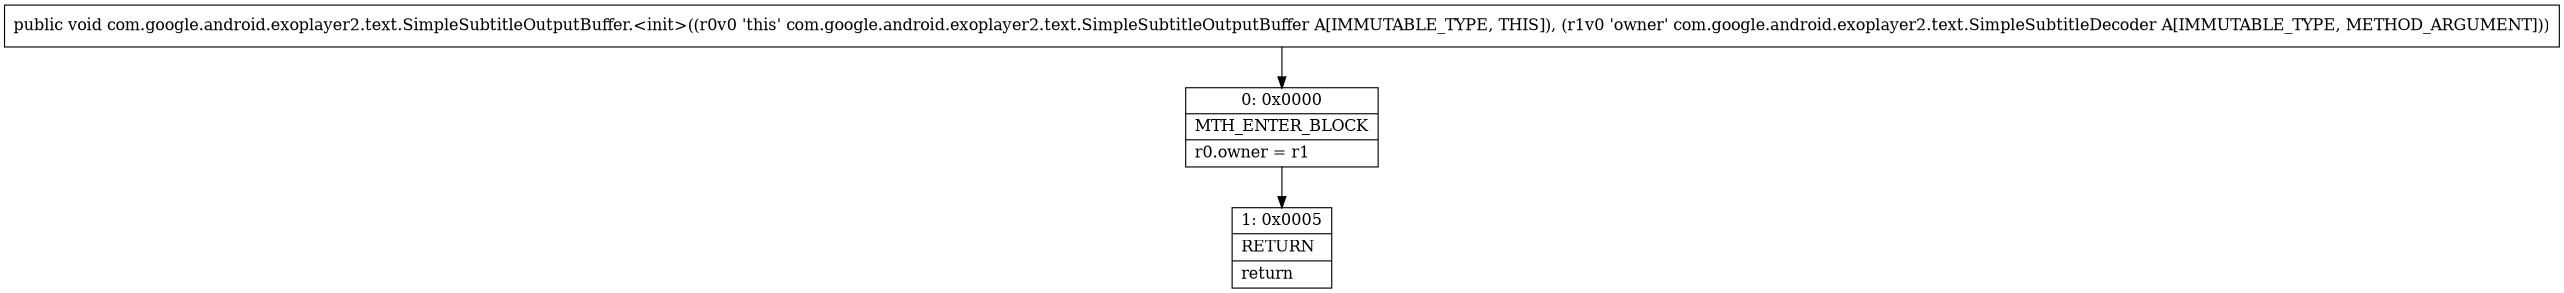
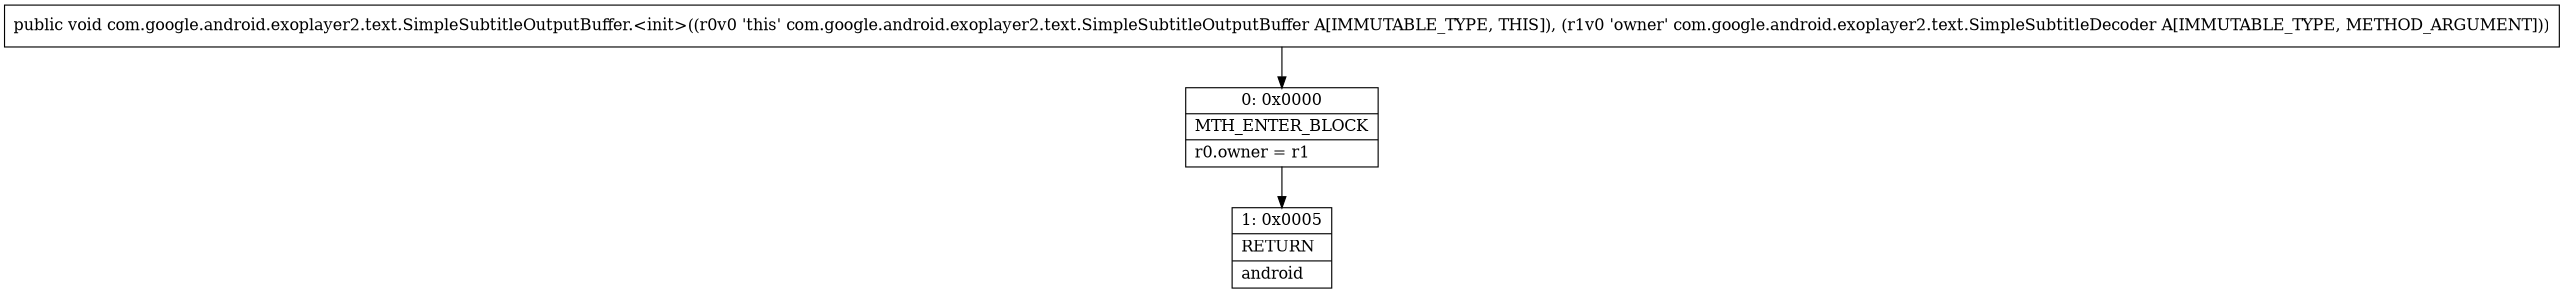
node "1: 0x0005": text "return" -> "android"
